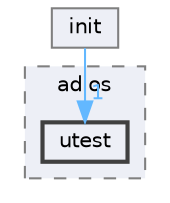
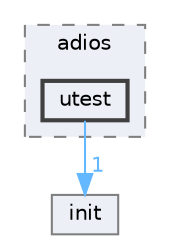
edge "init" -> "utest": reversed
